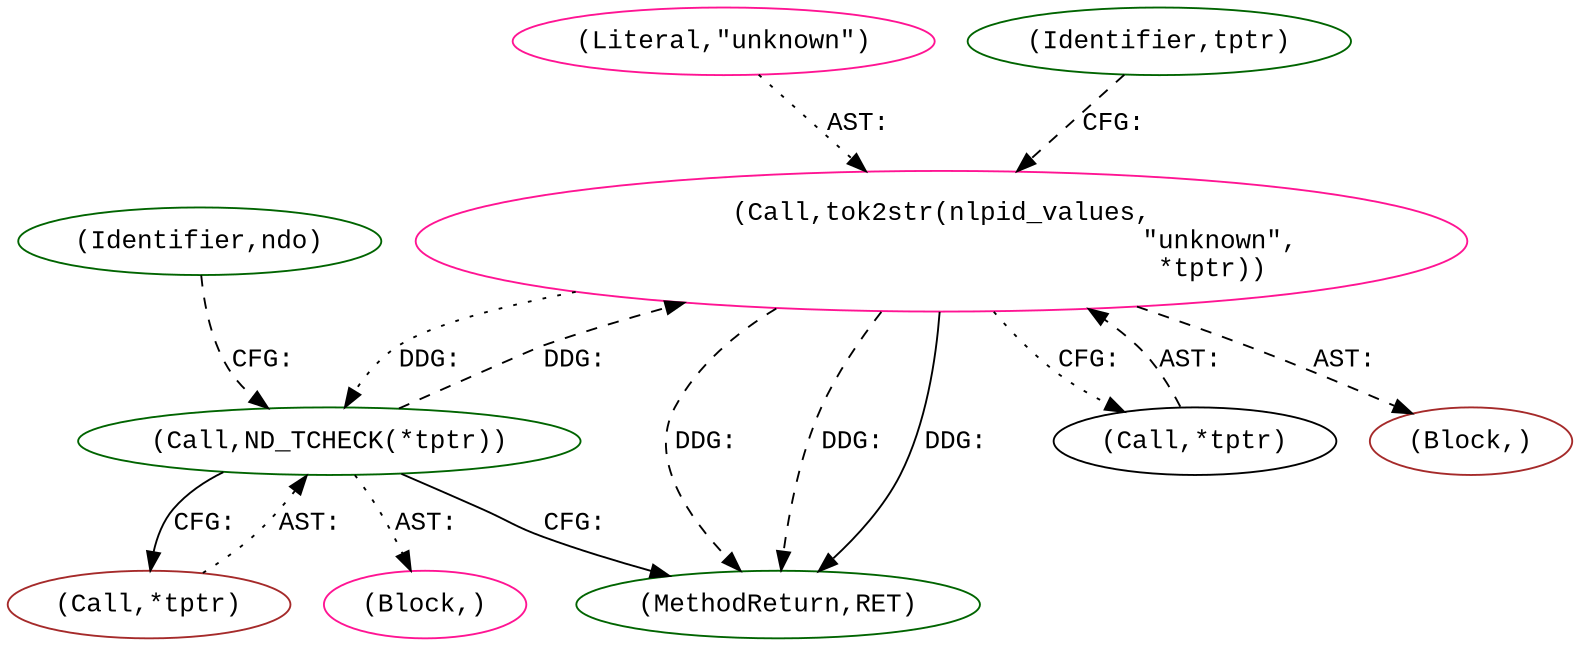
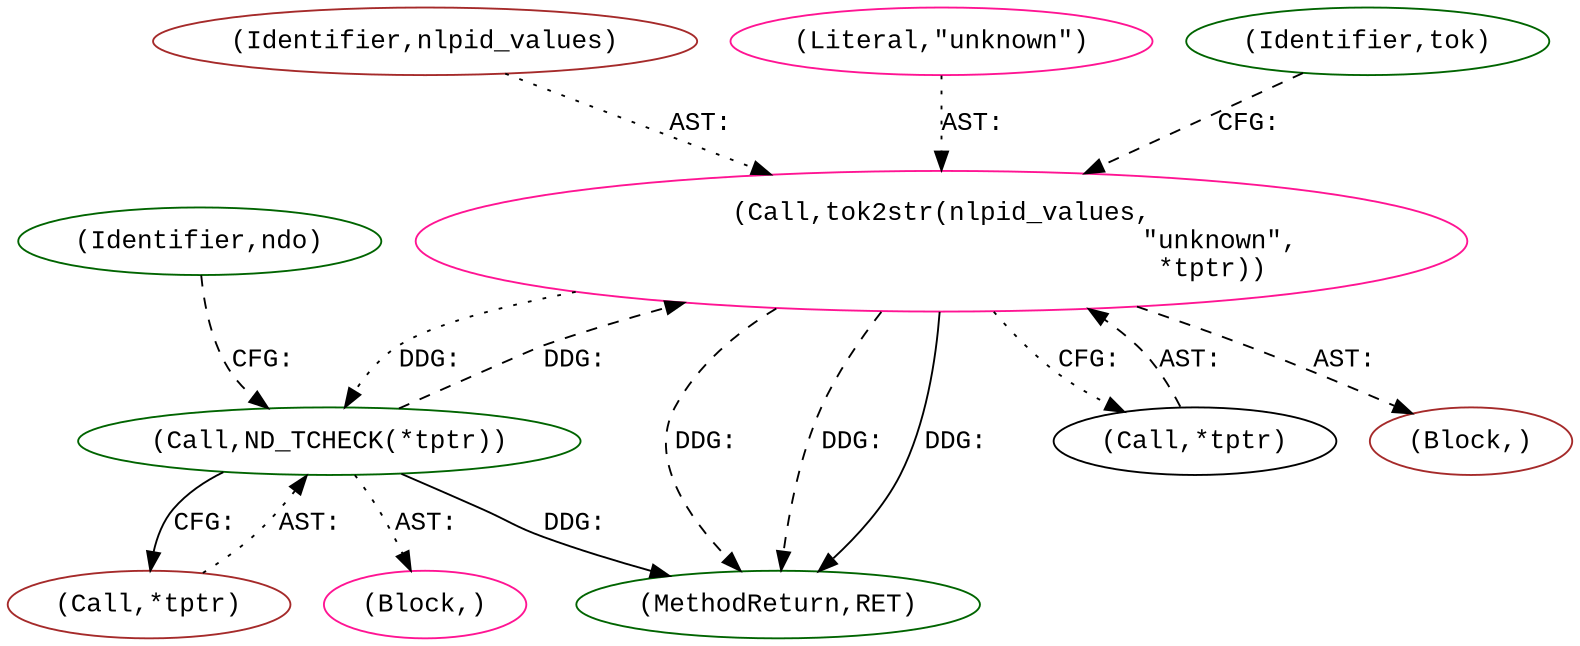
node "(Identifier,nlpid_values)": added
node "(Identifier,tptr)": label "(Identifier,tptr)" -> "(Identifier,tok)"
edge "(Call,ND_TCHECK(*tptr))" -> "(MethodReturn,RET)": label "CFG: " -> "DDG: "
